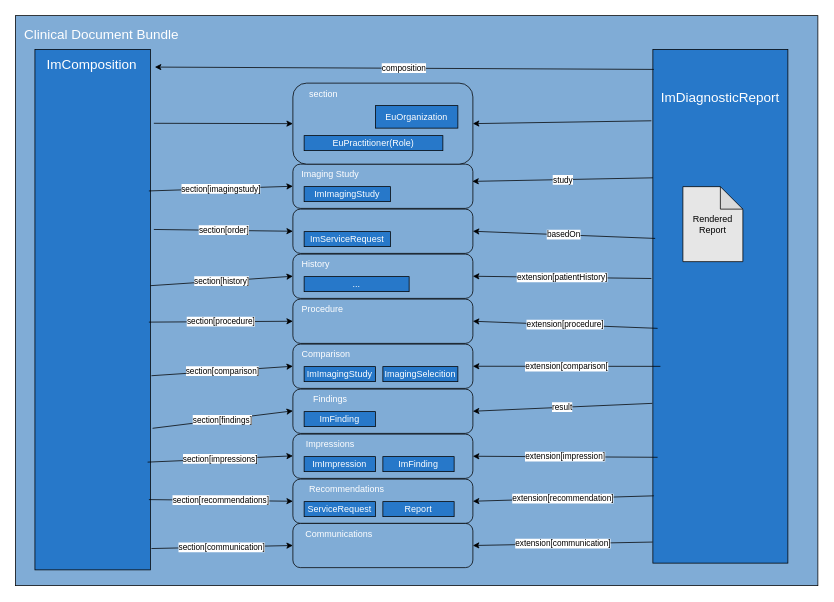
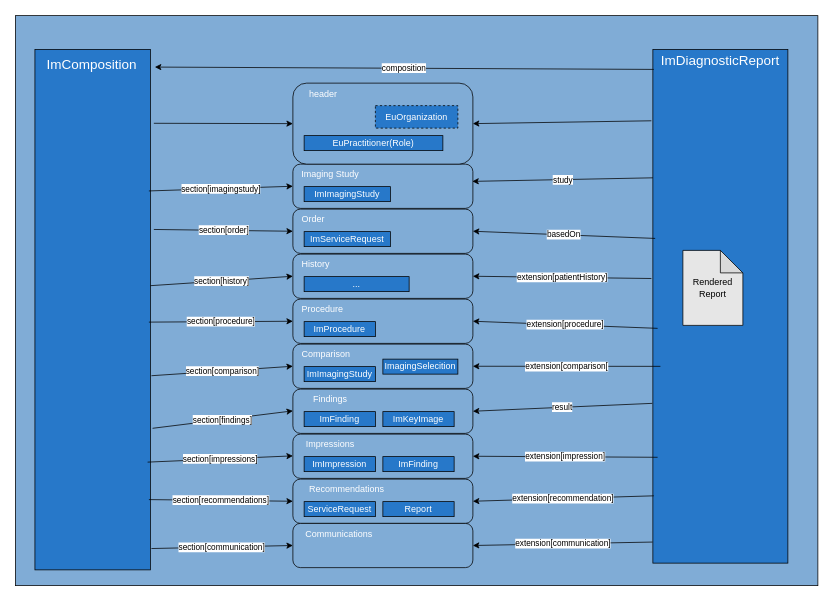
node "Clinical Document Bundle": removed
node "section": label "section" -> "header"
node "ImDiagnosticReport": moved (720, 98) -> (720, 60)
node "EuOrganization": style solid -> dashed
node "Order": added
node "Rendered Report": moved (713, 224) -> (713, 288)
node "ImProcedure": added
node "ImagingSelecition": moved (420, 374) -> (420, 366)
node "ImKeyImage": added
